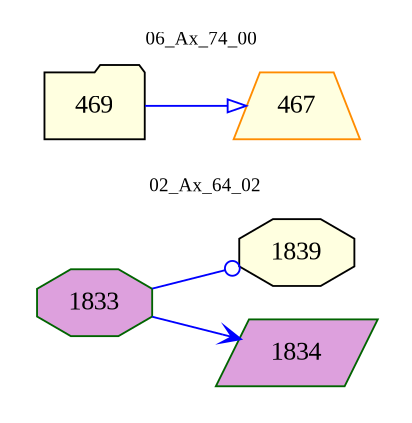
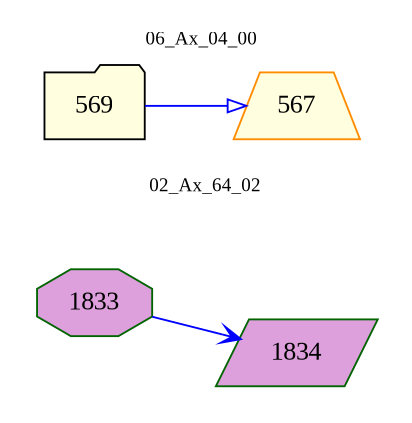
cluster "06_Ax_74_00": label "06_Ax_74_00" -> "06_Ax_04_00"
node "469": label "469" -> "569"
node "467": label "467" -> "567"
node "1839": removed
